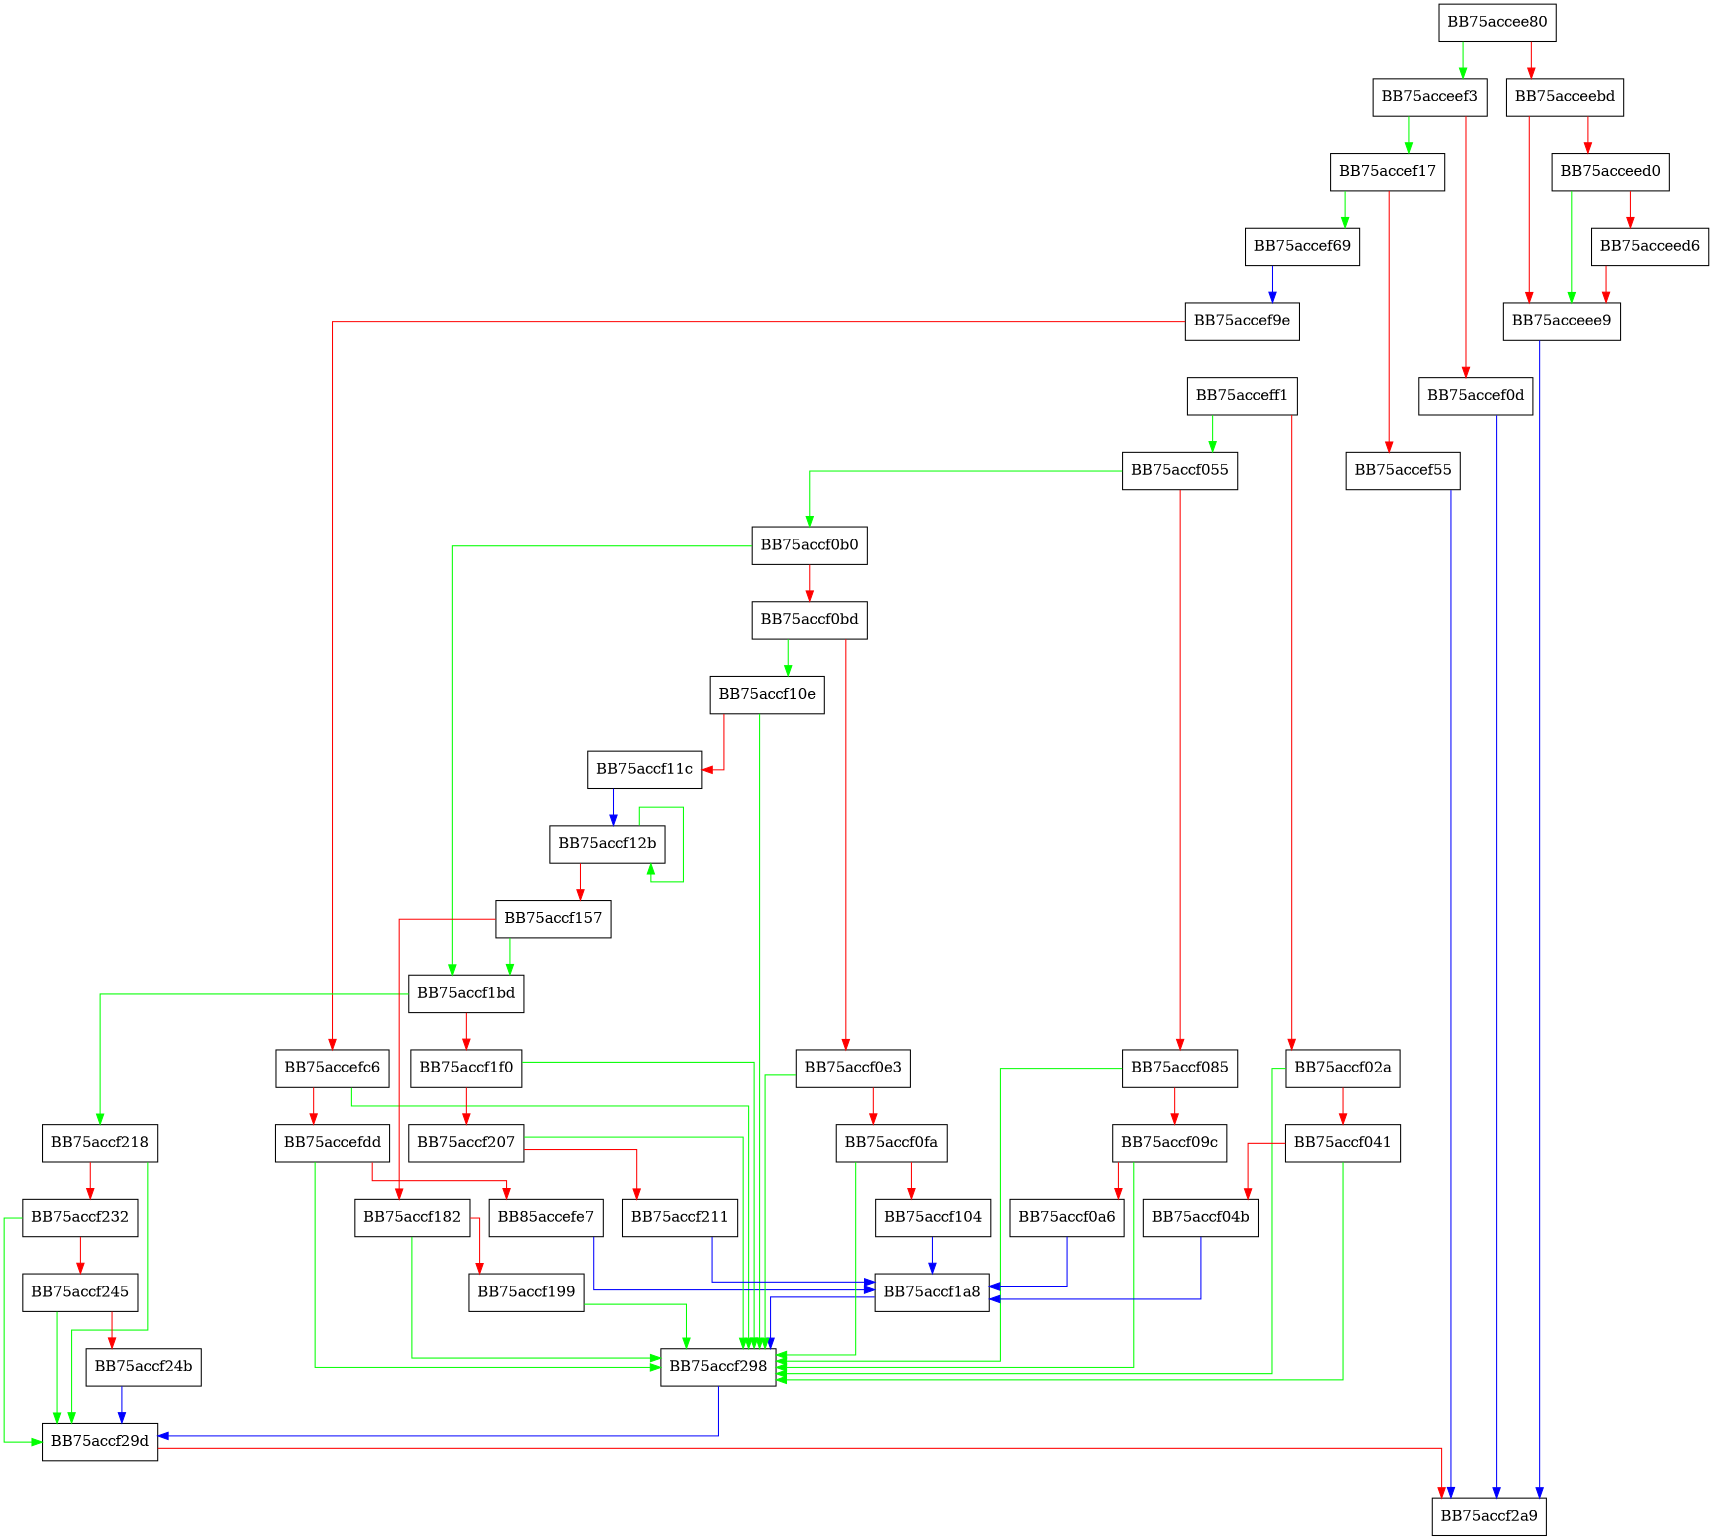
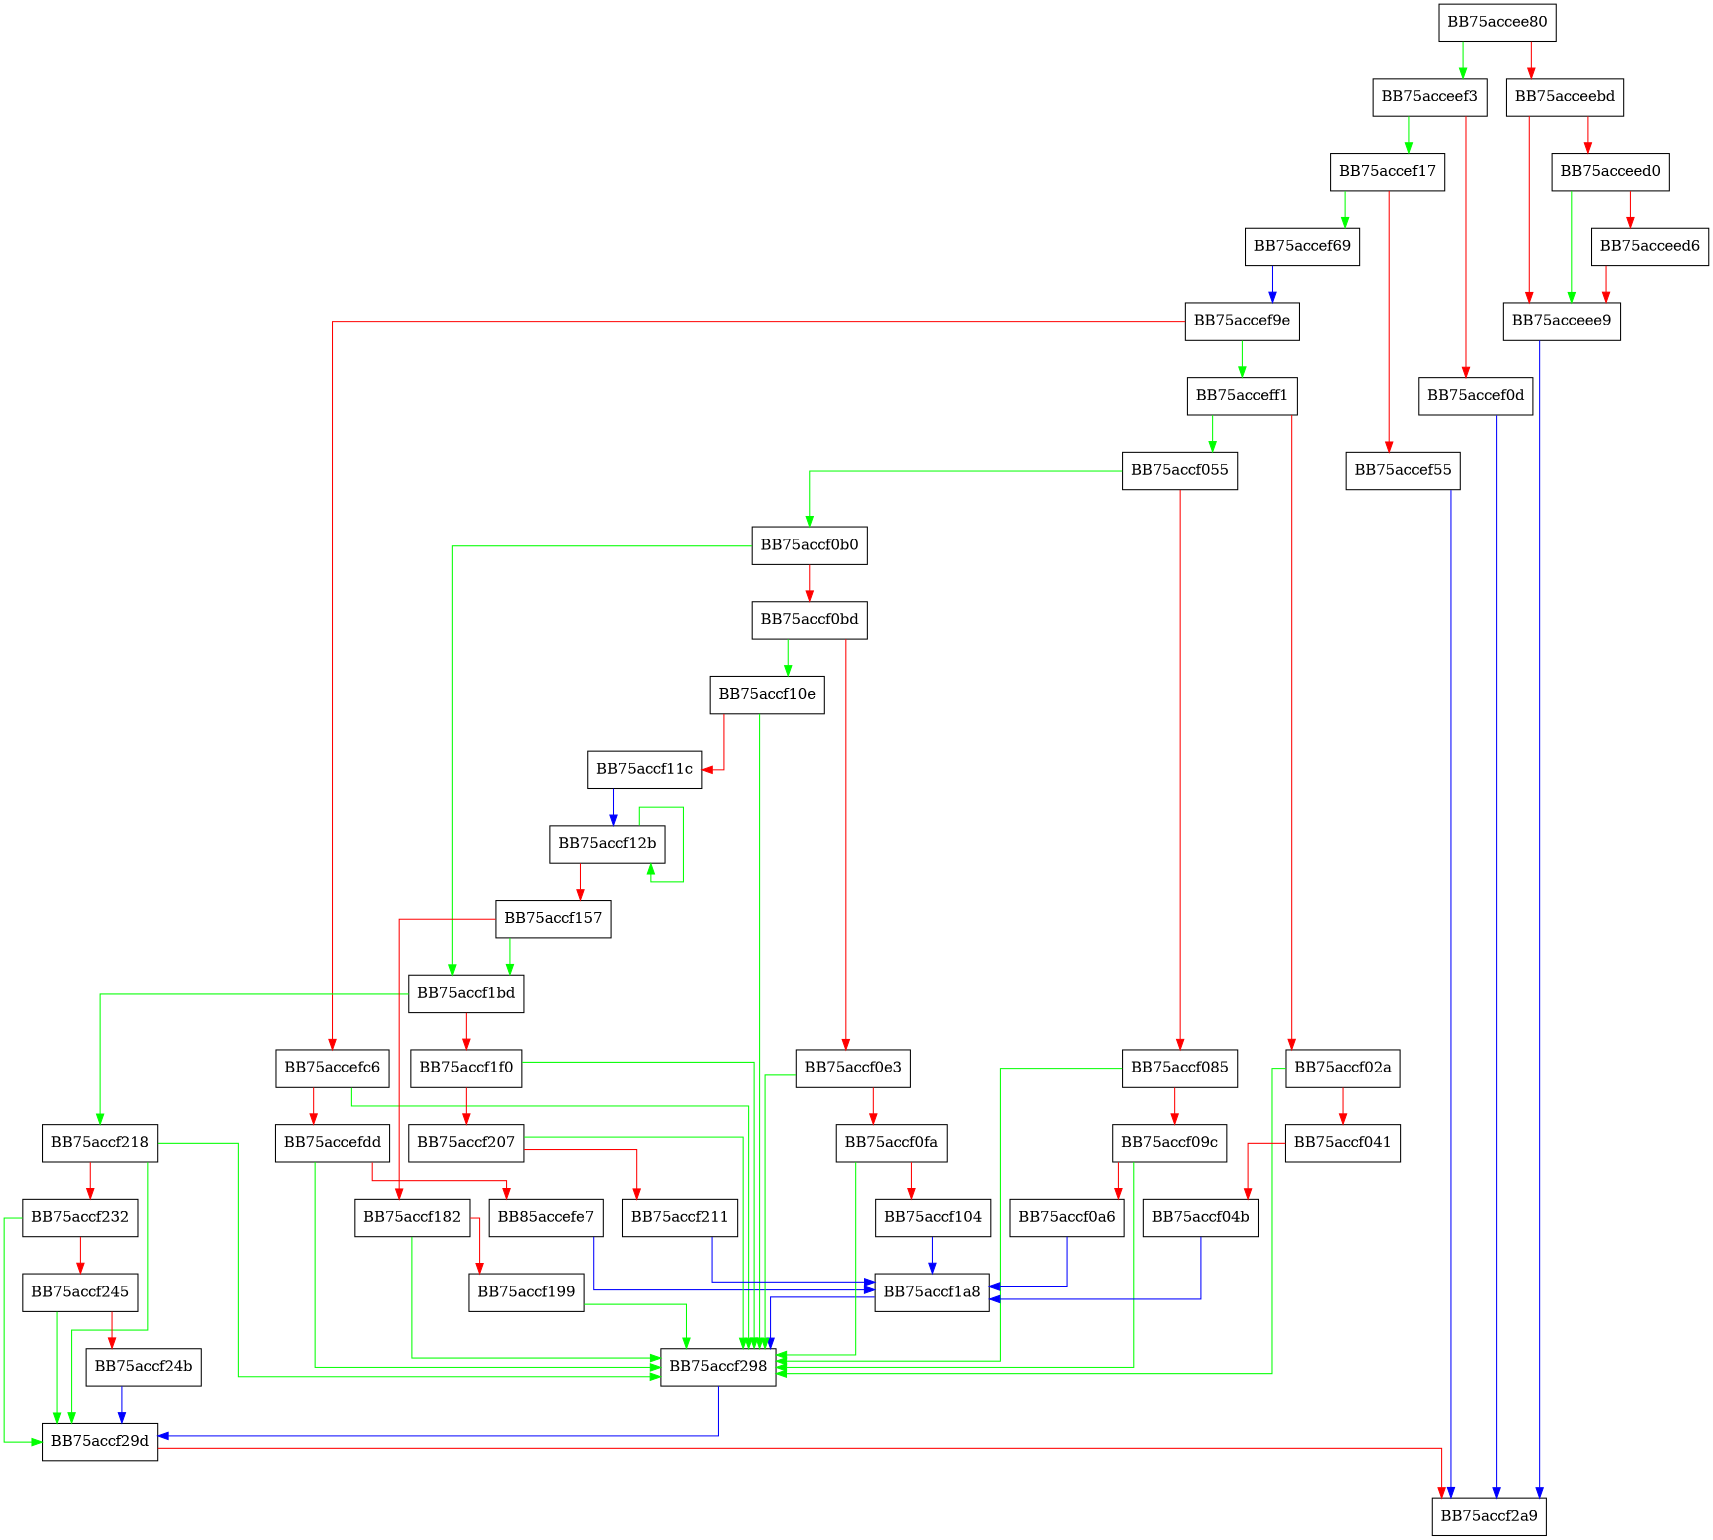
edge "BB75accef9e" -> "BB75acceff1": added
edge "BB75accf041" -> "BB75accf298": now "BB75accf218" -> "BB75accf298"
